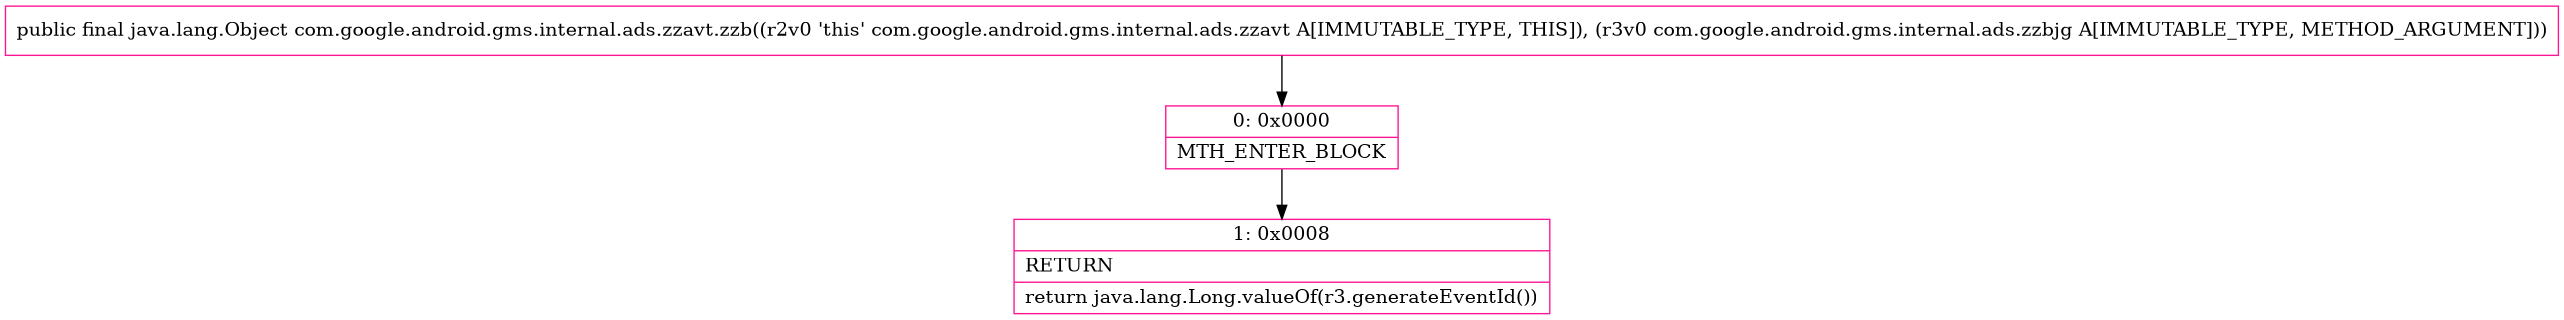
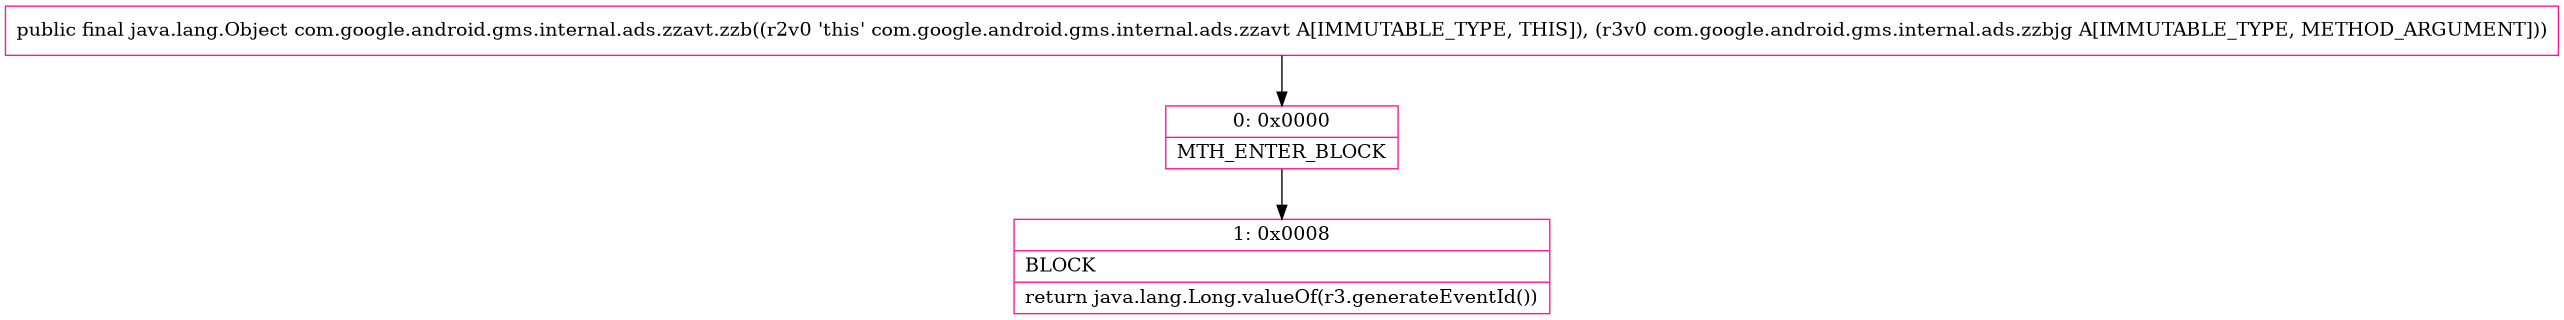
node "1: 0x0008": text "RETURN" -> "BLOCK"
